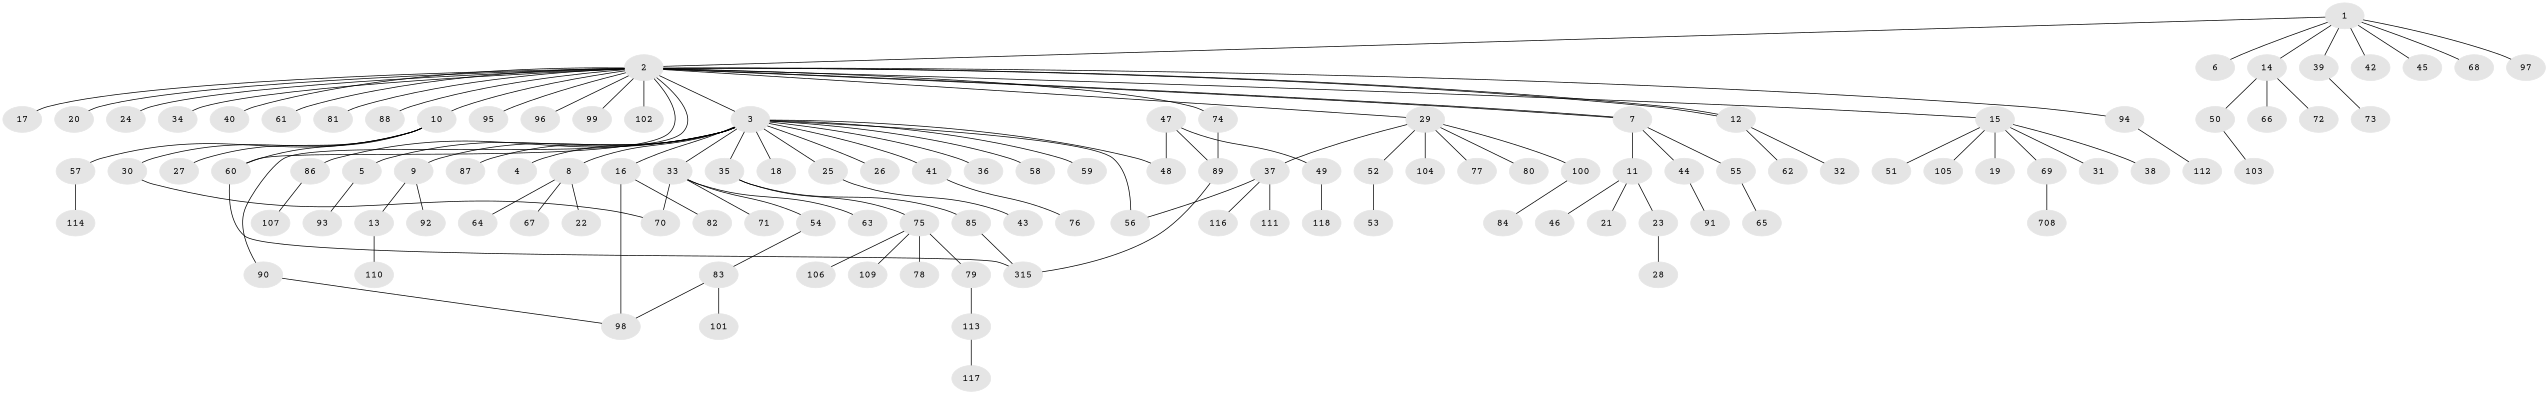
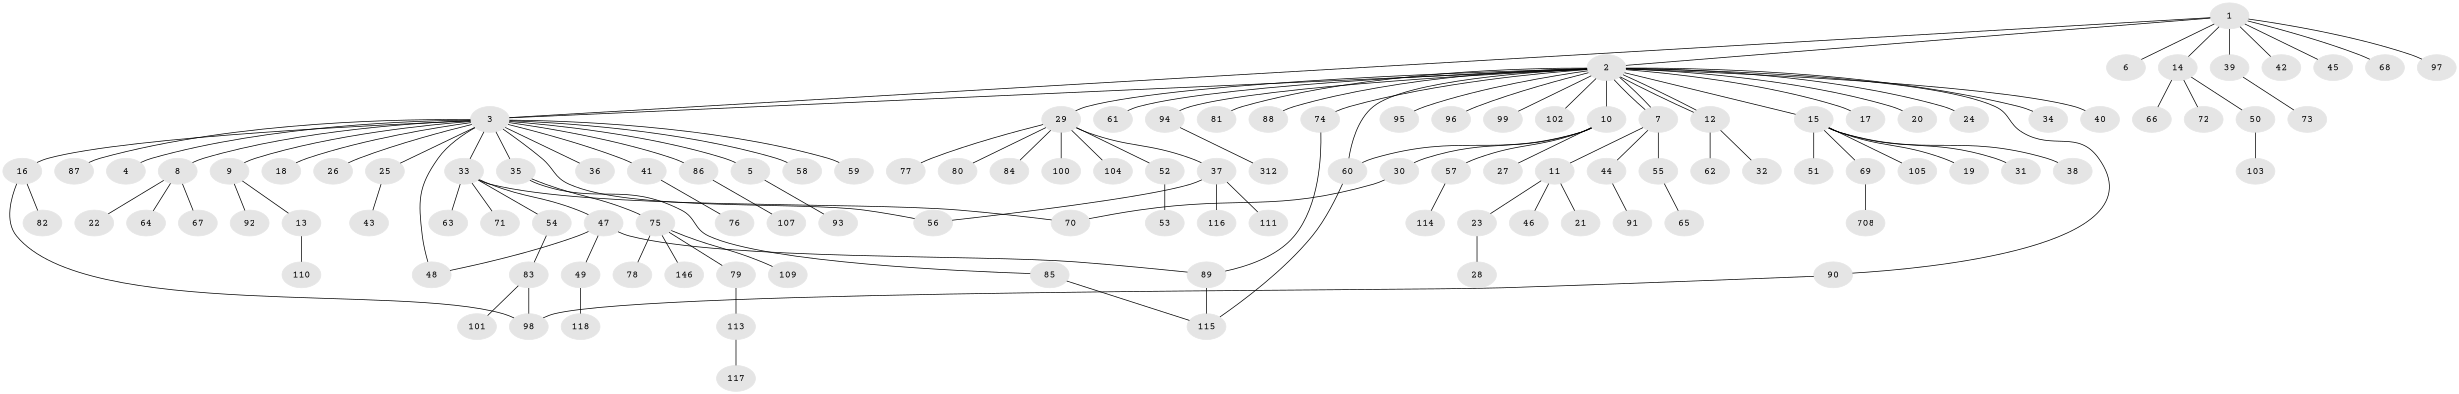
edge "1" -- "3": added
node "112": label "112" -> "312"
edge "33" -- "47": added
edge "100" -- "84": now "29" -- "84"
node "106": label "106" -> "146"
node "315": label "315" -> "115"
